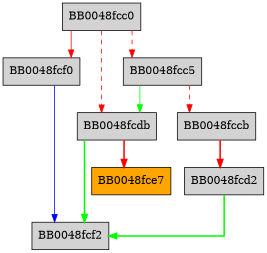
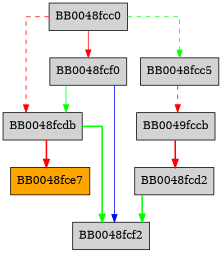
edge "BB0048fcc0" -> "BB0048fcc5": color red -> green
edge "BB0048fcc5" -> "BB0048fcdb": now "BB0048fcf0" -> "BB0048fcdb"
node "BB0048fccb": label "BB0048fccb" -> "BB0049fccb"
